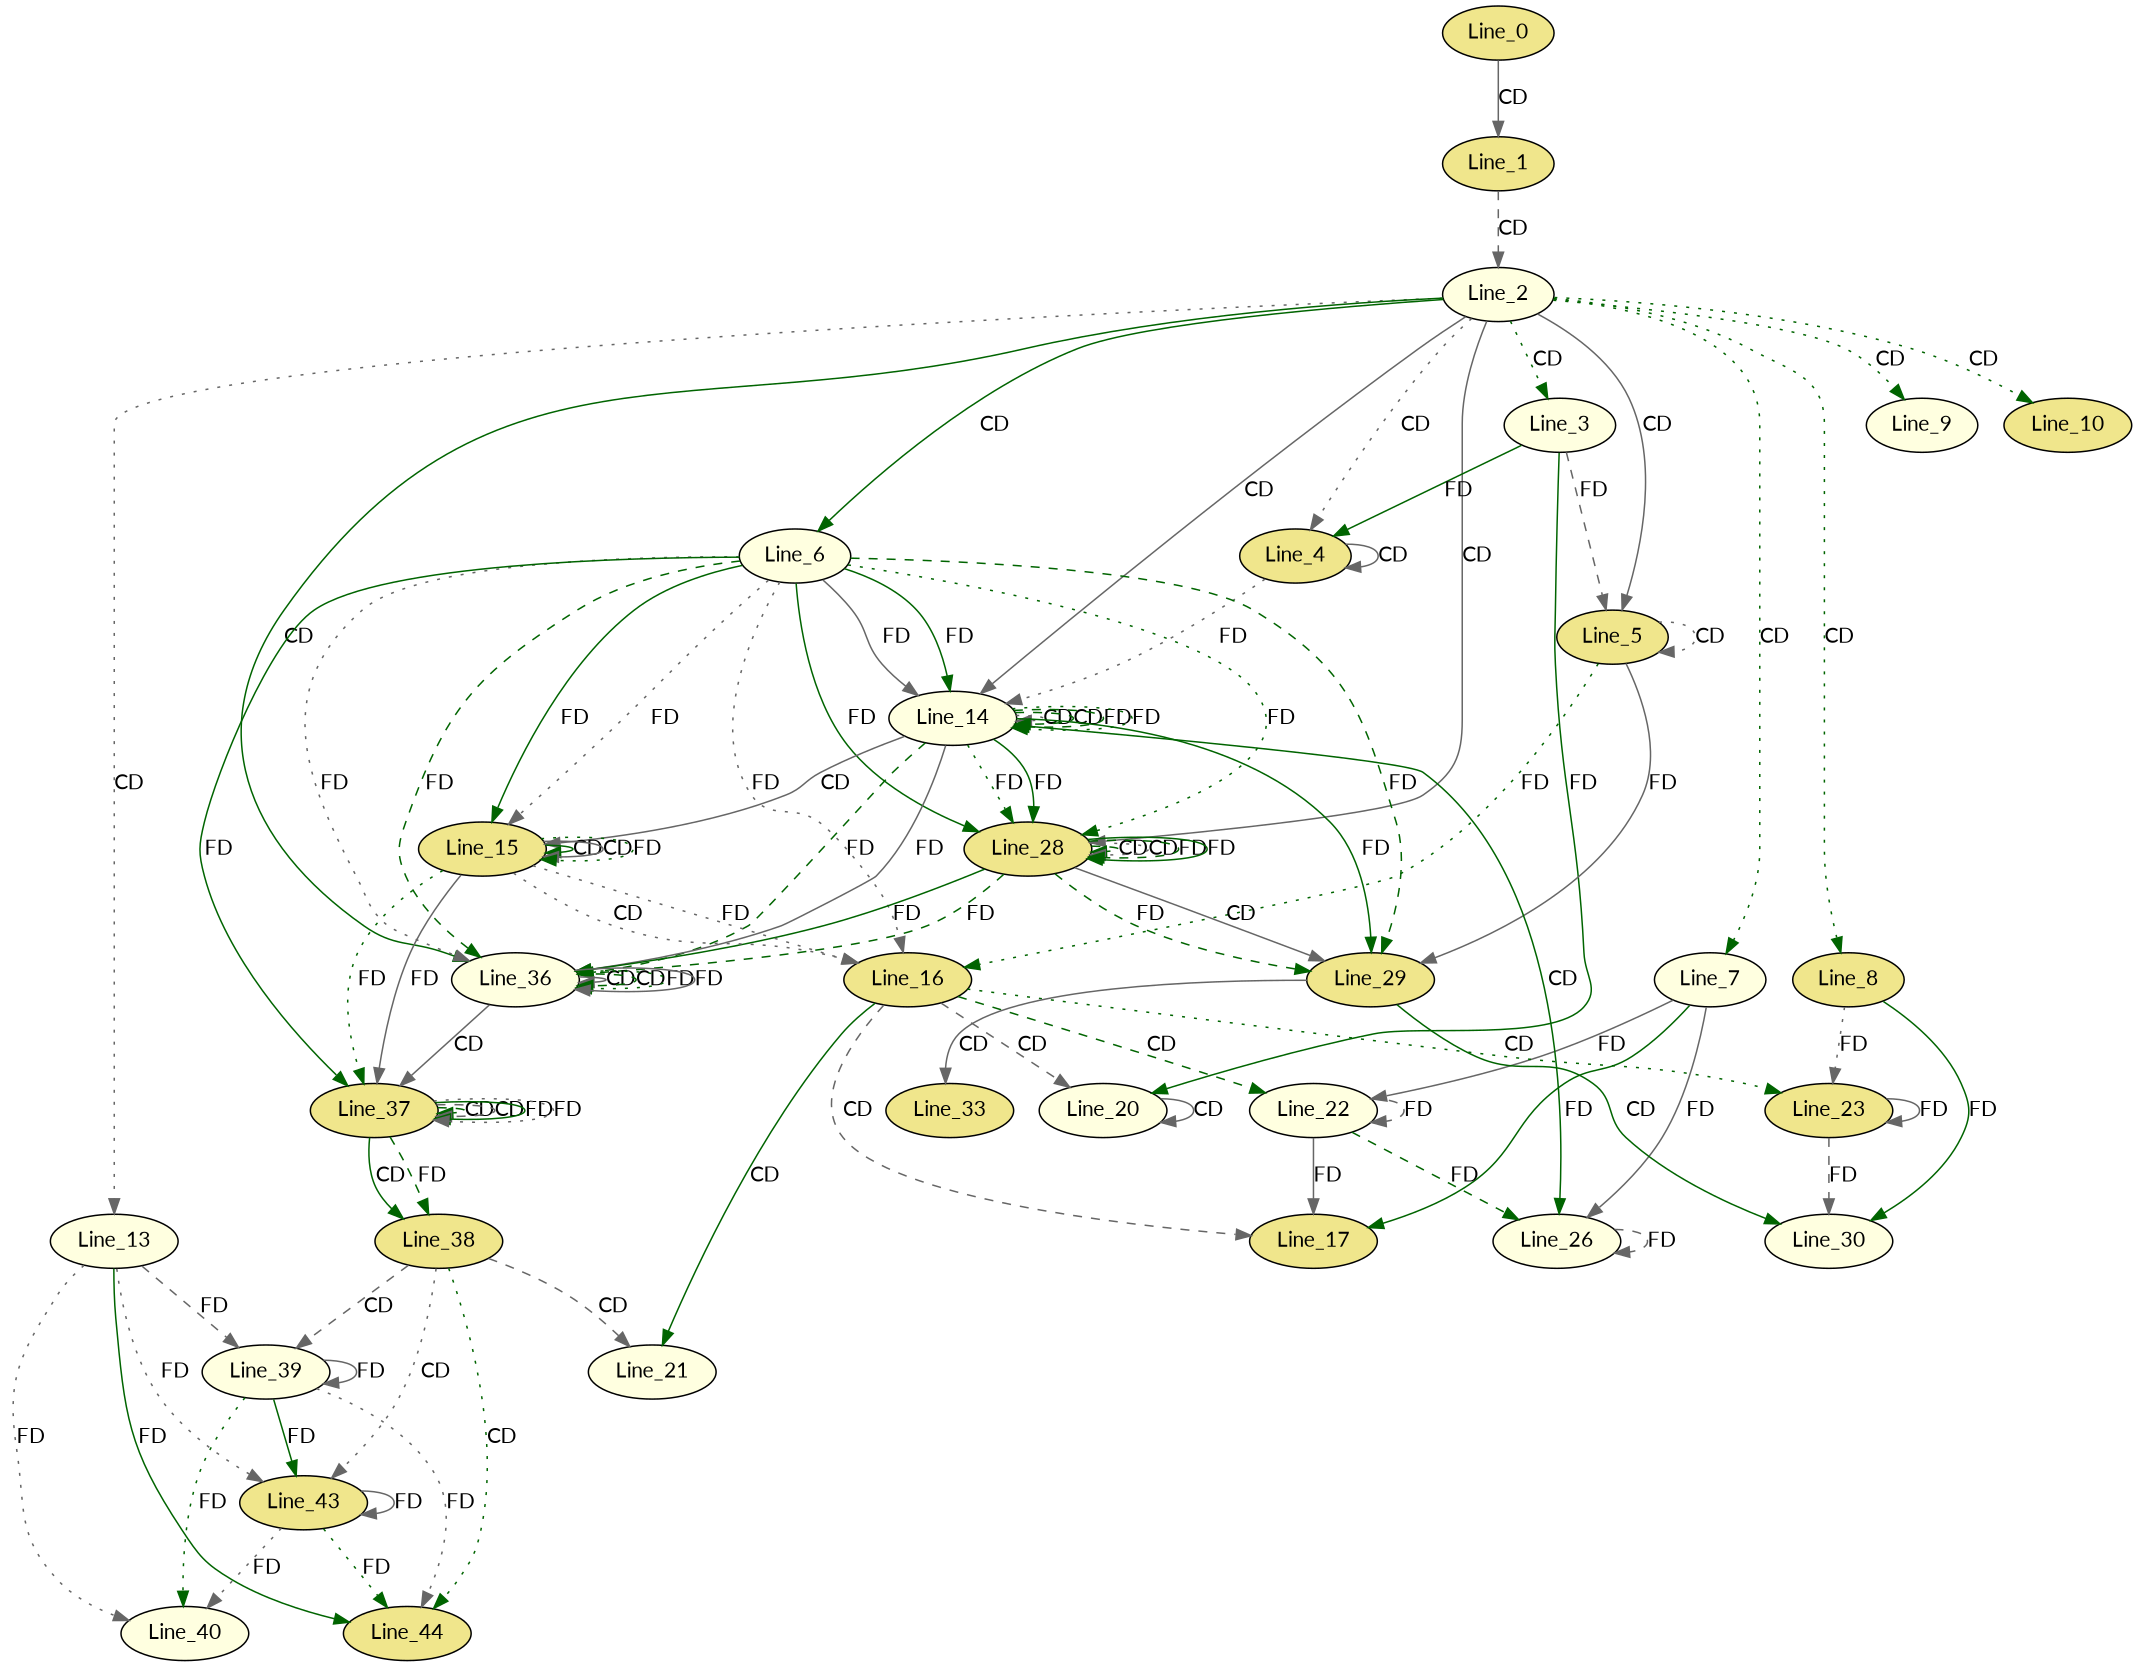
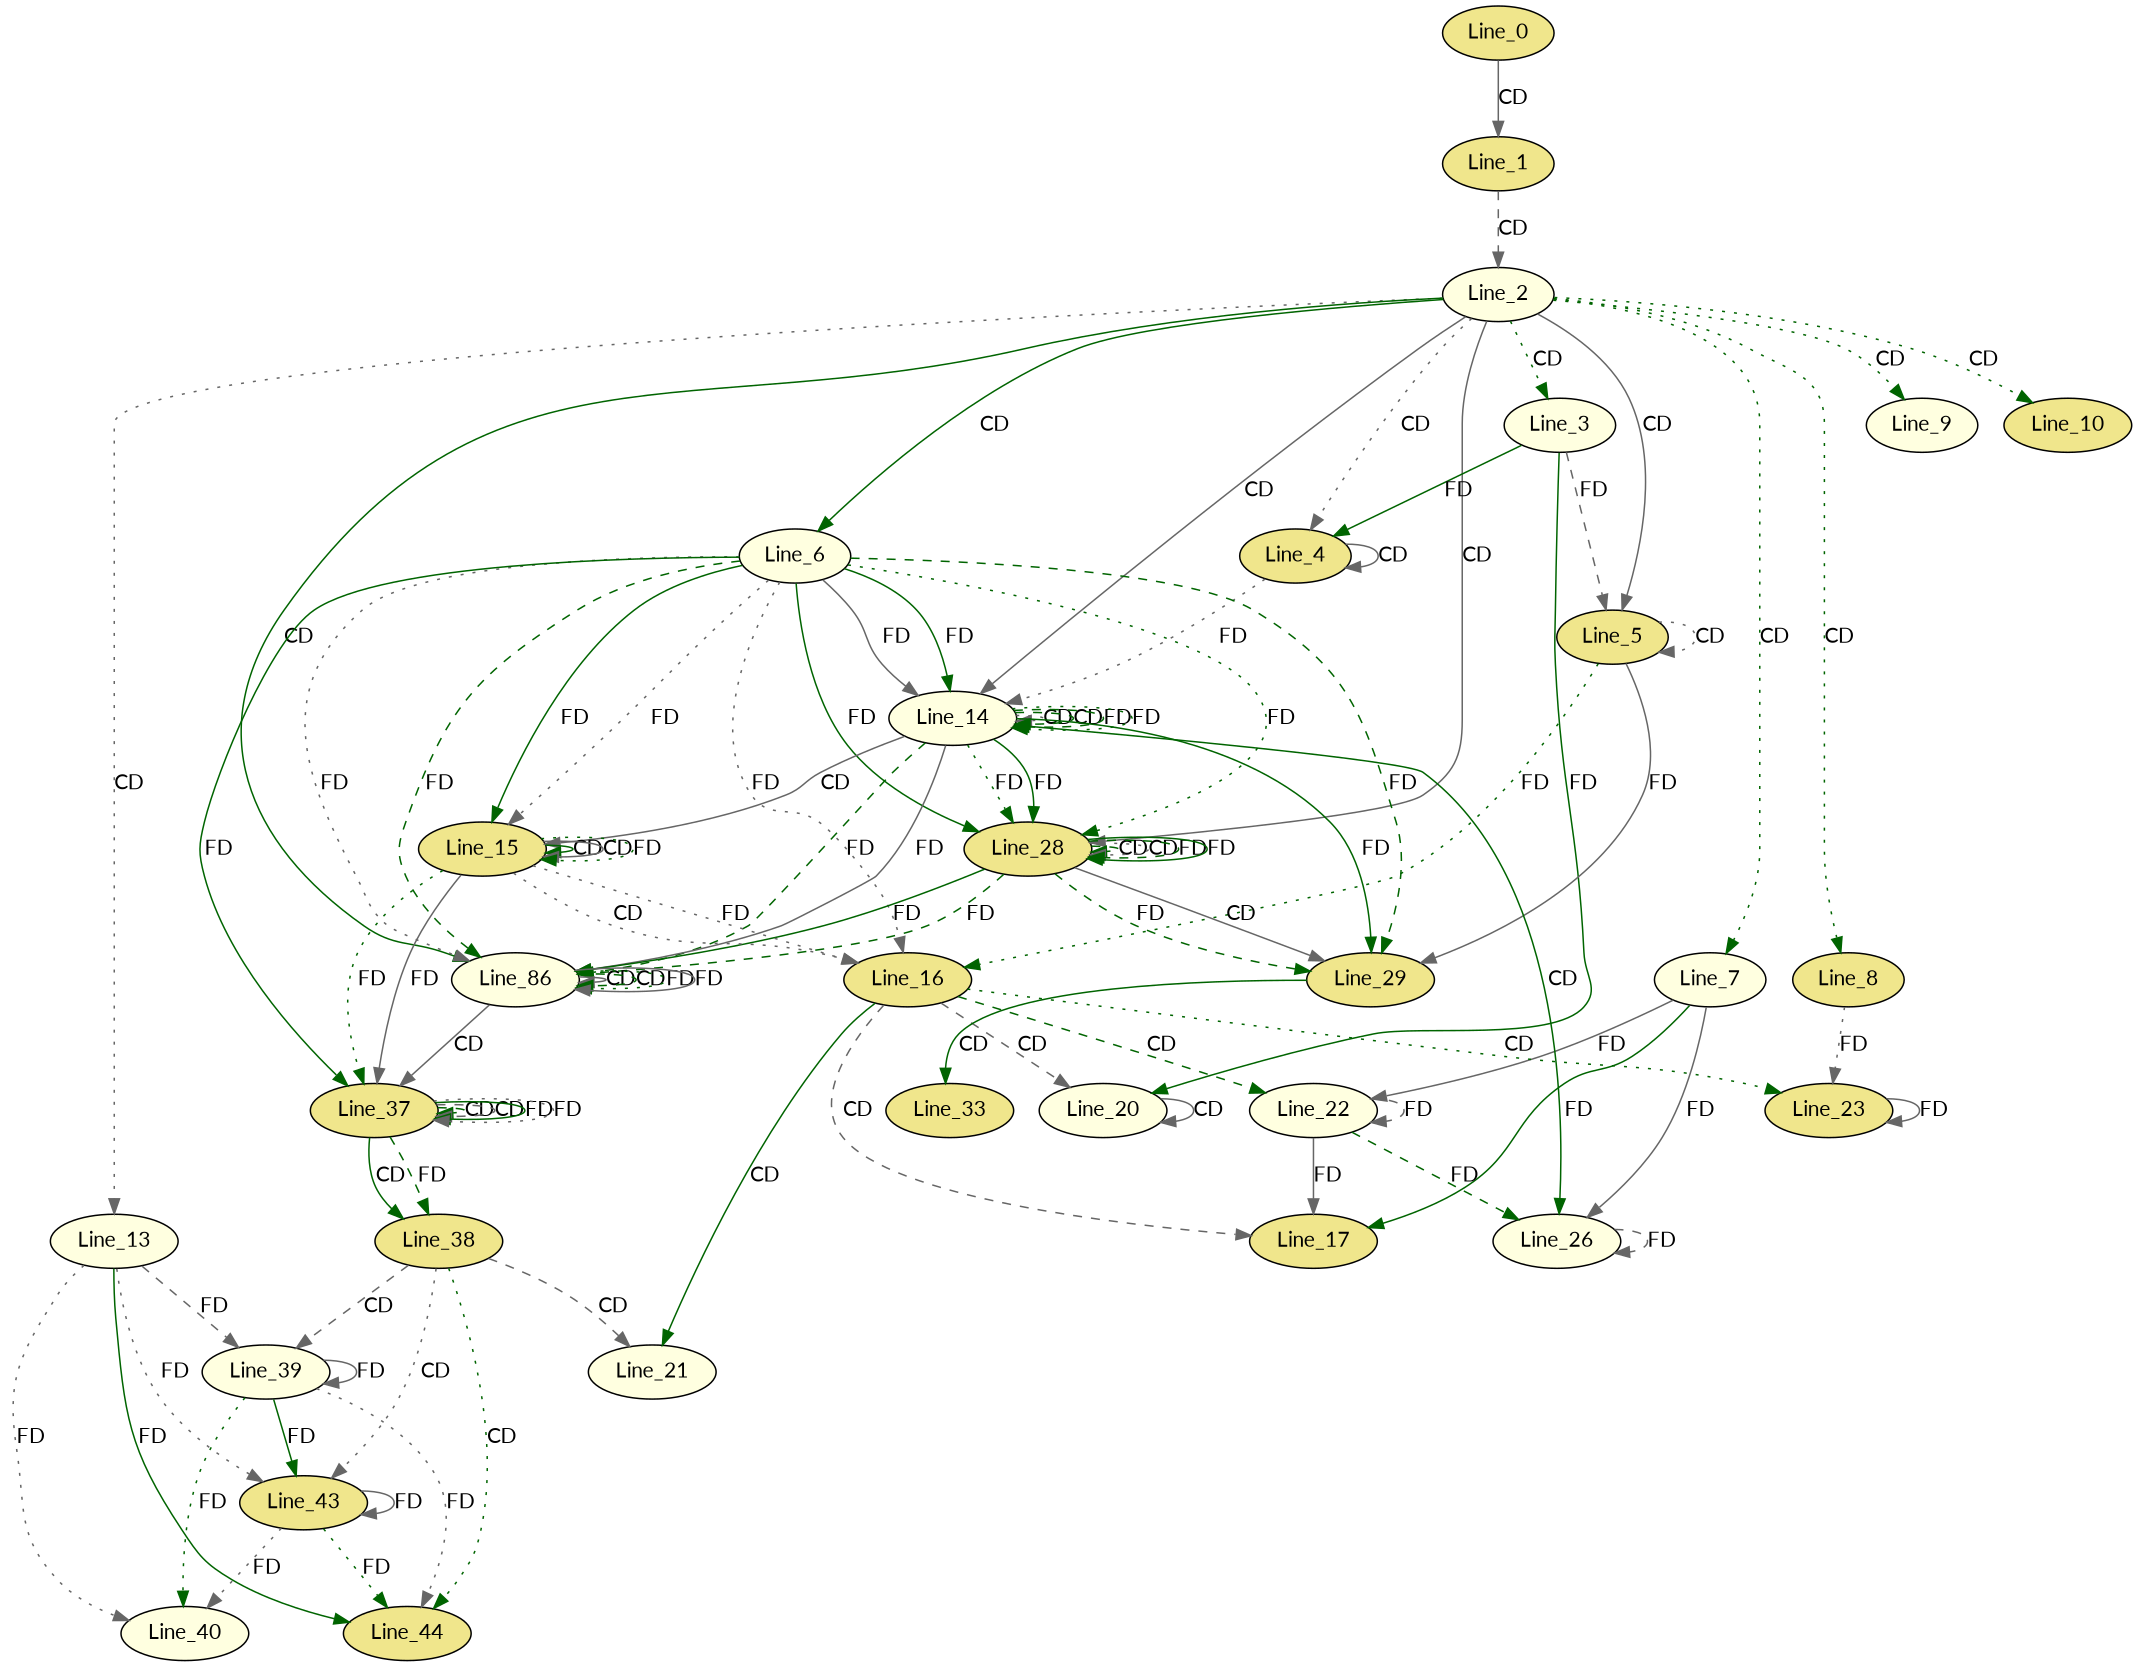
node "Line_36": label "Line_36" -> "Line_86"
edge "Line_29" -> "Line_33": color gray40 -> darkgreen
node "Line_30": removed
